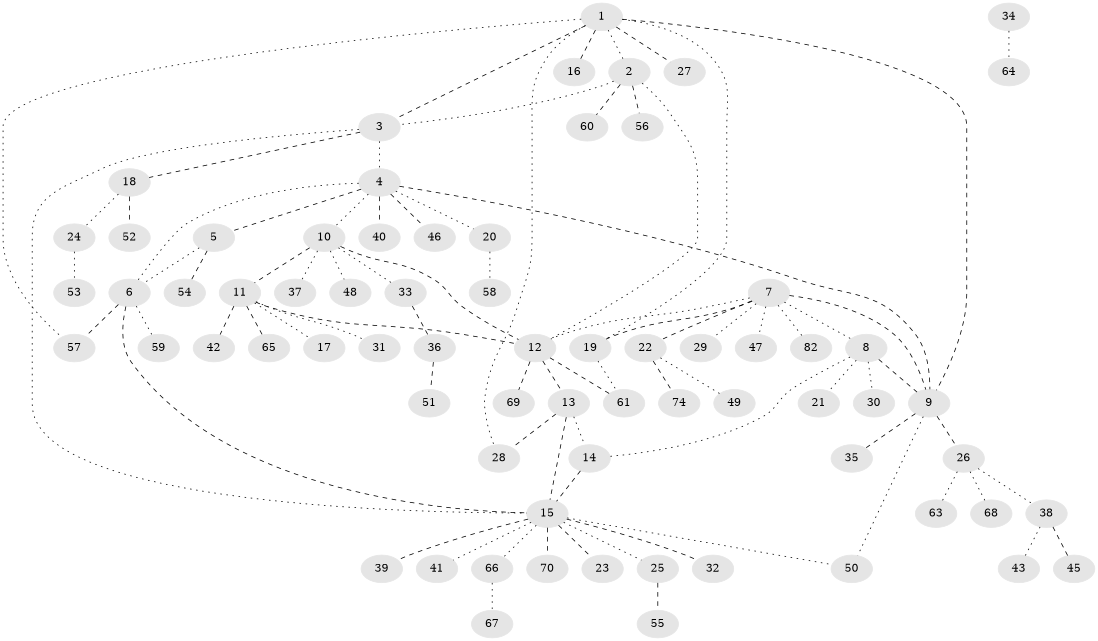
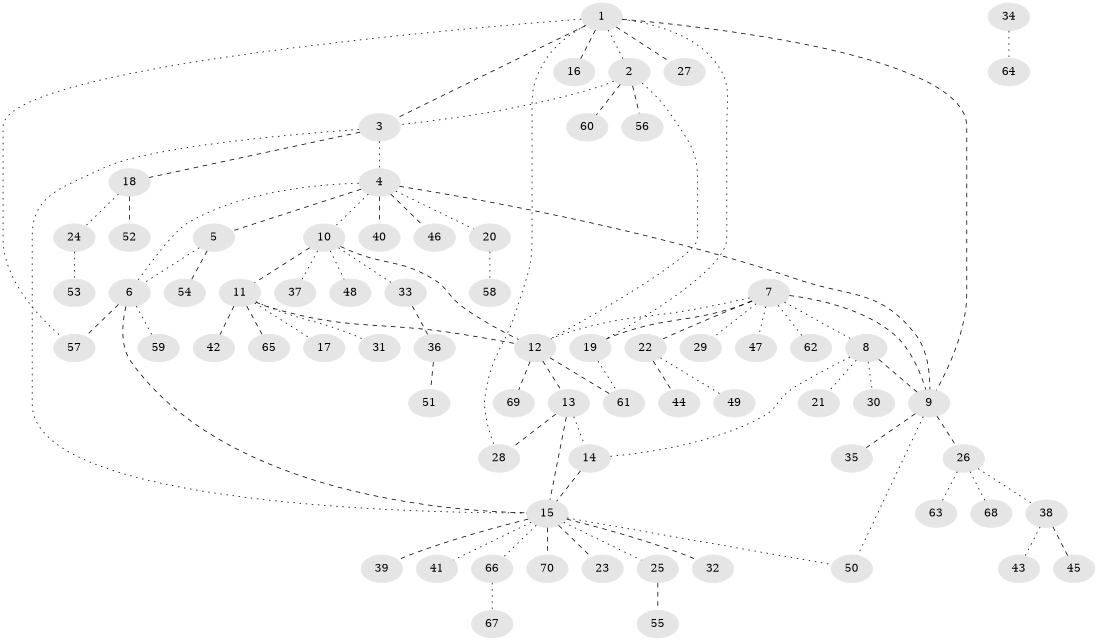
node "82": label "82" -> "62"
node "74": label "74" -> "44"
